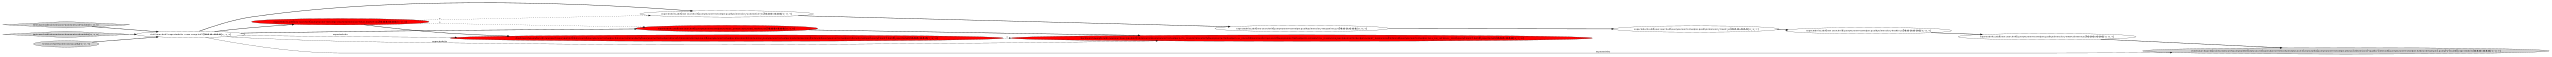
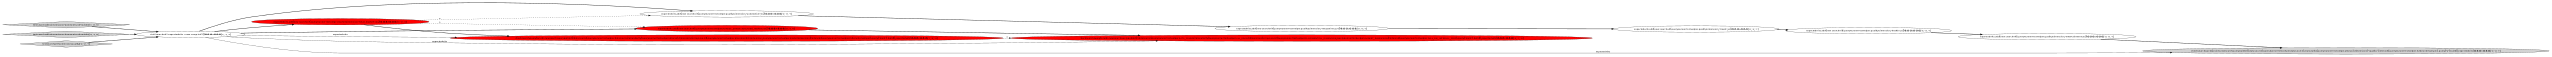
node "testSearchWithDimensionQuality['0', '0', '1']": shape ellipse -> diamond
